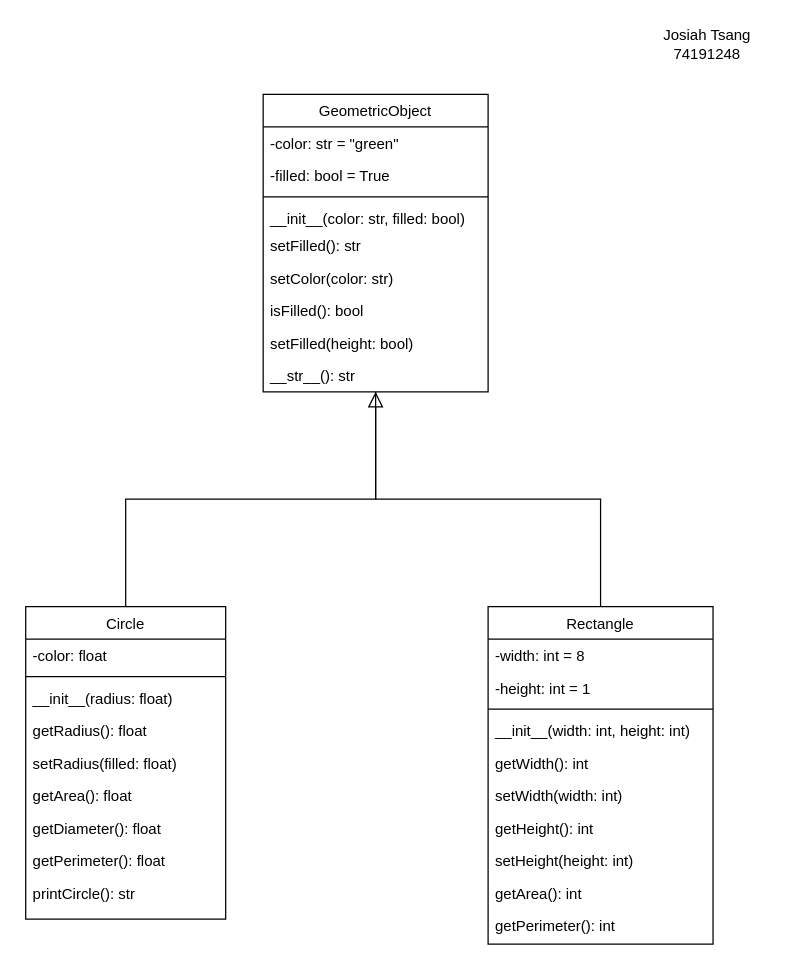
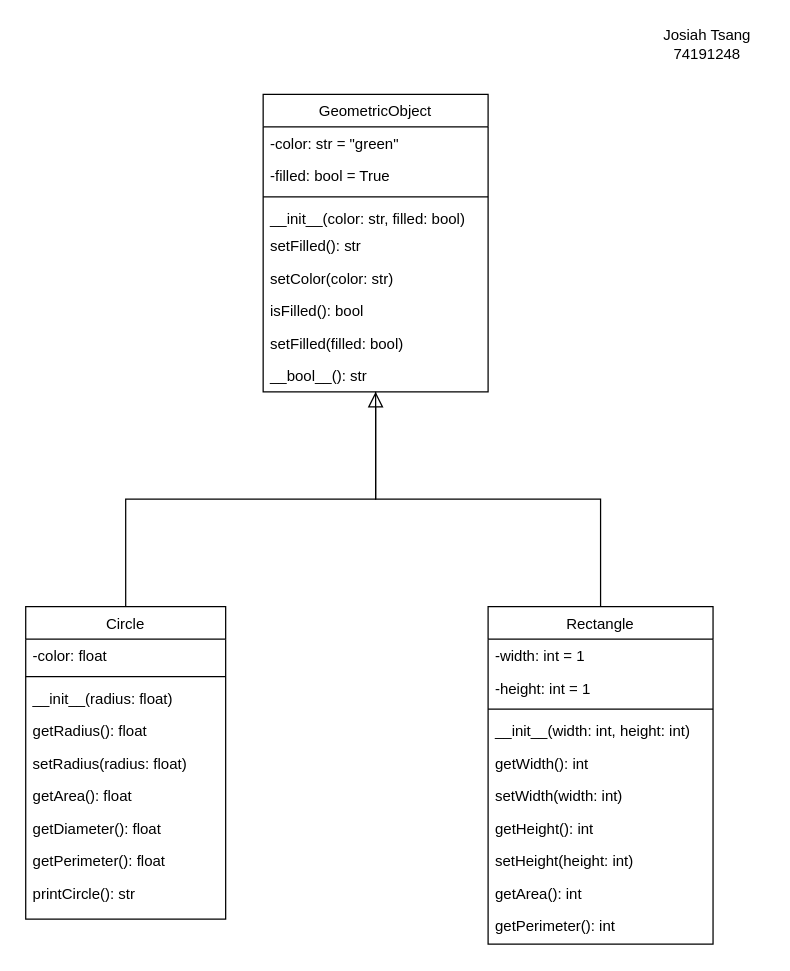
node "setFilled(height: bool)": label "setFilled(height: bool)" -> "setFilled(filled: bool)"
node "__str__(): str": label "__str__(): str" -> "__bool__(): str"
node "-width: int = 8": label "-width: int = 8" -> "-width: int = 1"
node "setRadius(filled: float)": label "setRadius(filled: float)" -> "setRadius(radius: float)"
